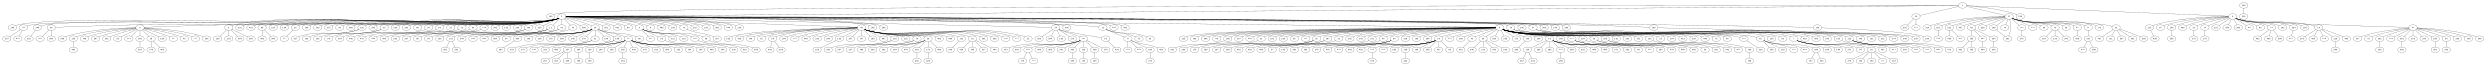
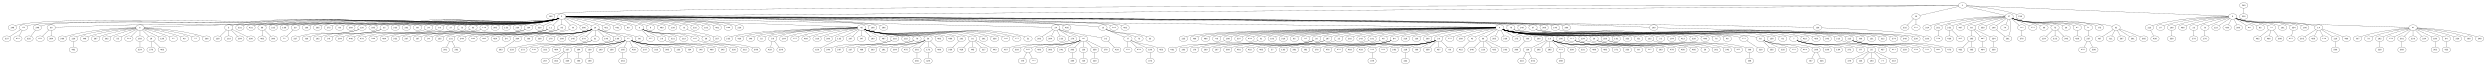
edge "42" -- "467": now "170" -- "467"
